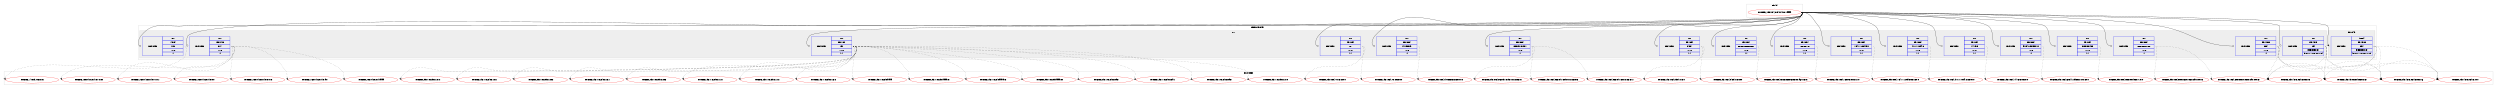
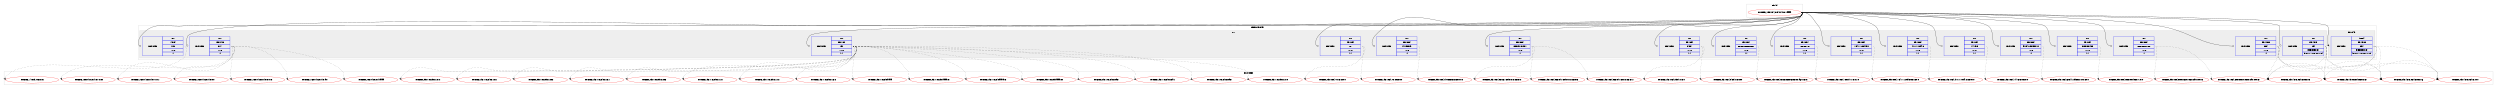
node "portage://dev-perl/Search-Xapian-1.2.25.5-r1": label "portage://dev-perl/Search-Xapian-1.2.25.5-r1" -> "portage://dev-perl/Parse-Xapian-1.2.25.5-r1"
node "portage://dev-perl/Net-Server-2.14.0": label "portage://dev-perl/Net-Server-2.14.0" -> "portage://dev-perl/Net-Linux-2.14.0"
